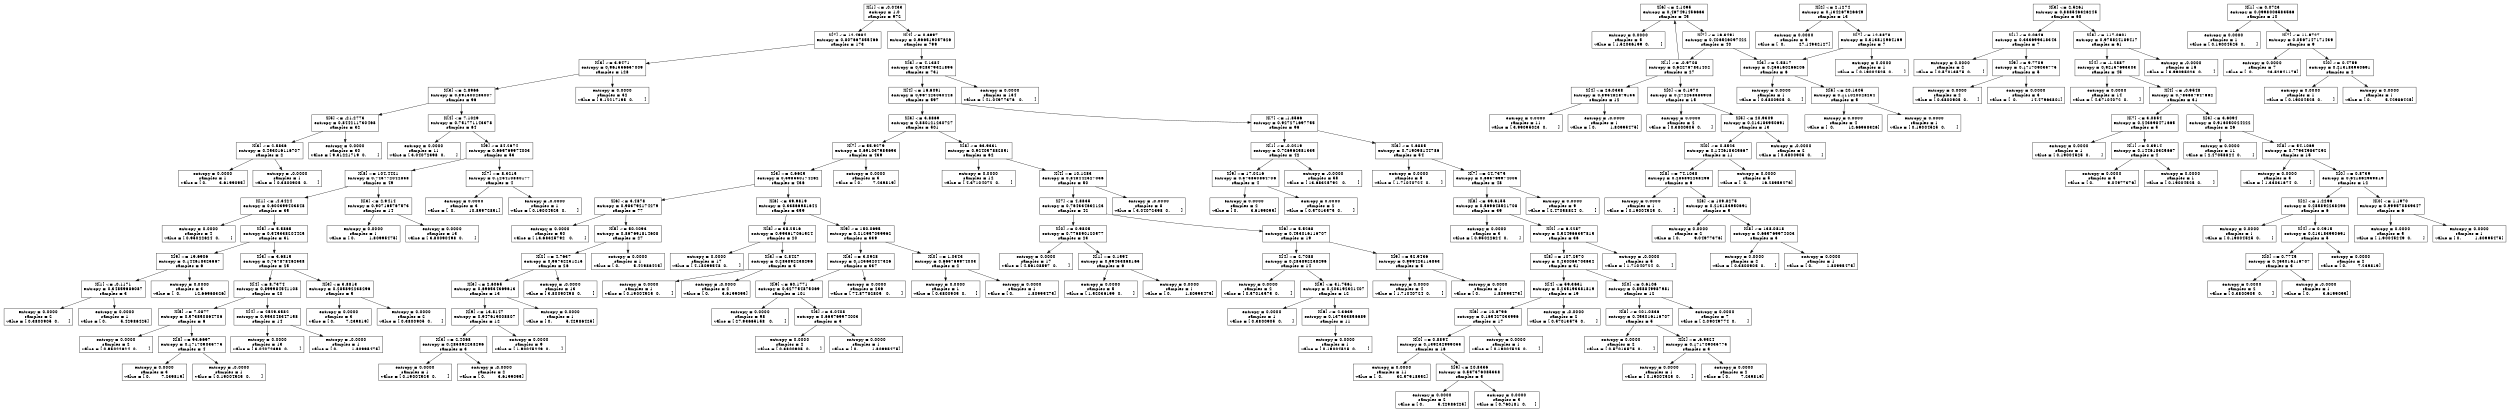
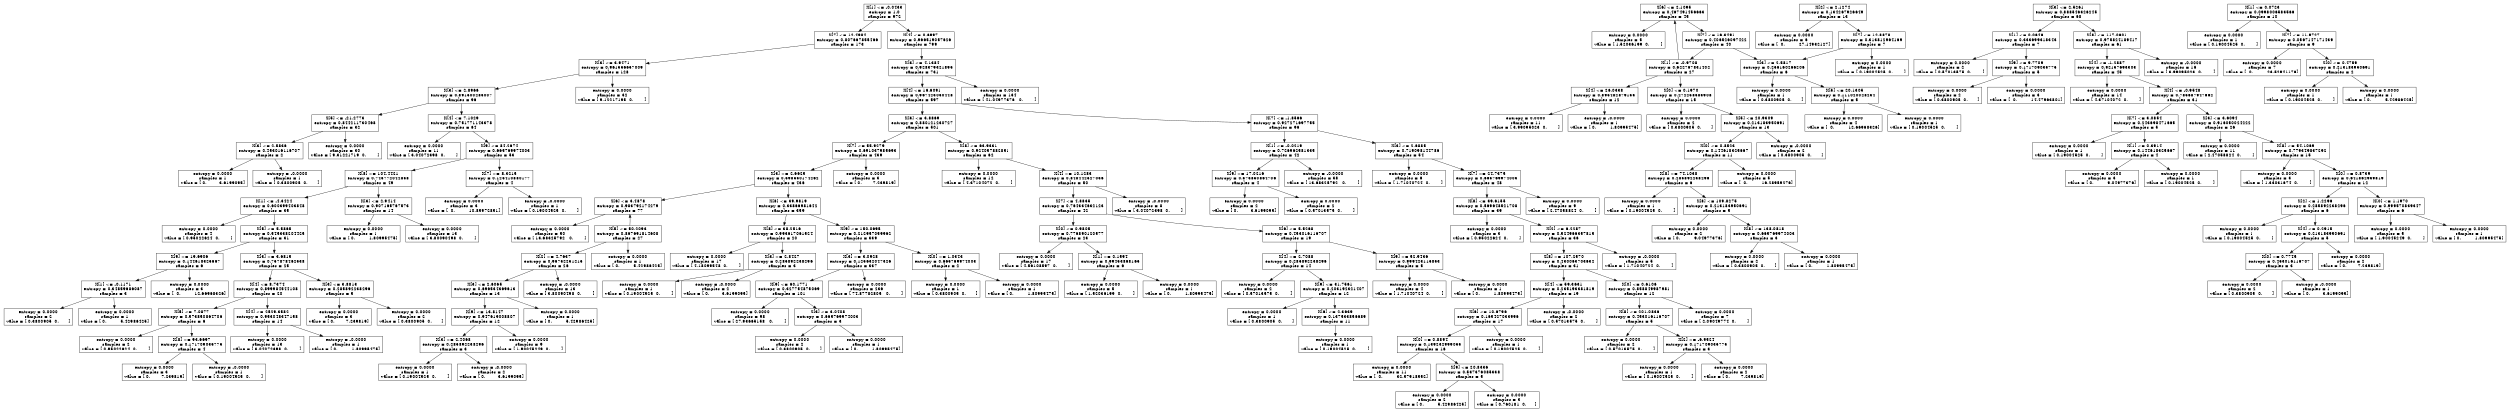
edge "X[6] <= 3.4878 entropy = 0.983792174279 samples = 77" -> "X[5] <= 50.2093 entropy = 0.867691814608 samples = 27": reversed
node "X[4] <= 8.7374 entropy = 0.899984541108 samples = 20": label "X[4] <= 8.7374 entropy = 0.899984541108 samples = 20" -> "X[4] <= 8.7374 entropy = 0.899984544108 samples = 20"
